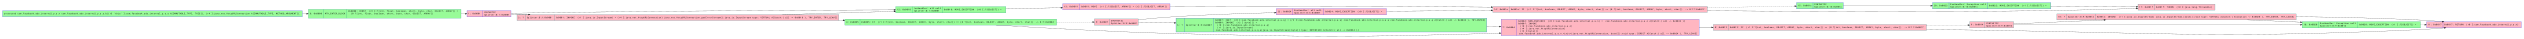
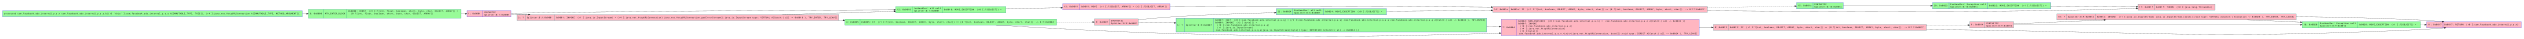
node "22: 0x0024": fillcolor lightpink -> palegreen
